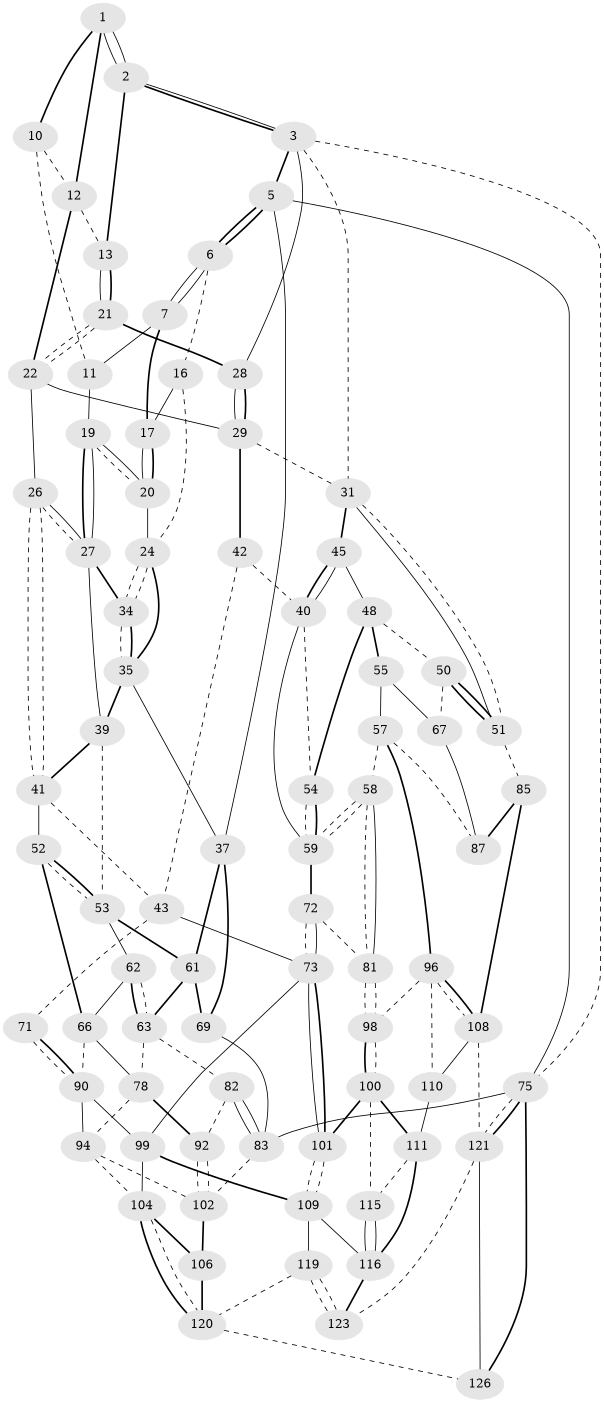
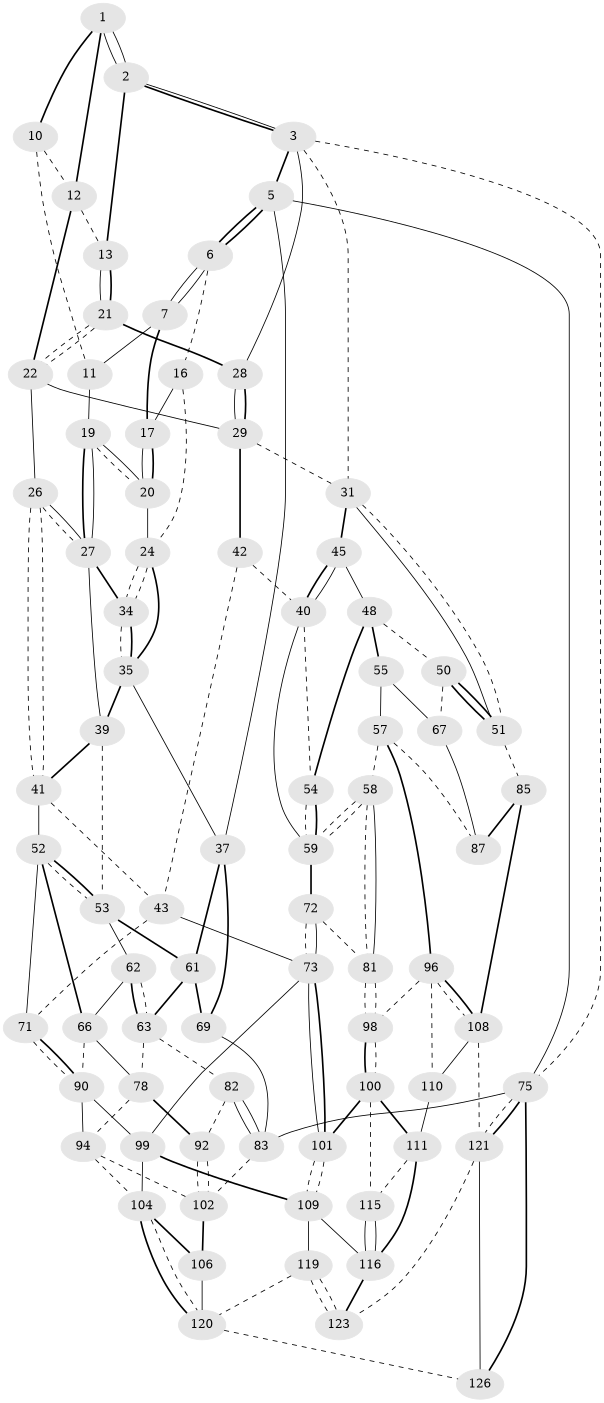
edge "52" -- "71": added
edge "106" -- "120": style bold -> solid
